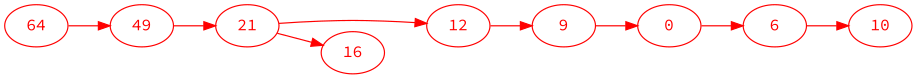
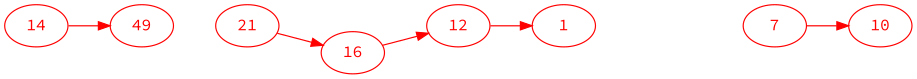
edge "21" -> "12": now "16" -> "12"
node "64": label "64" -> "14"
edge "49" -> "21": removed
node "9": label "9" -> "1"
node "0": removed
node "6": label "6" -> "7"
